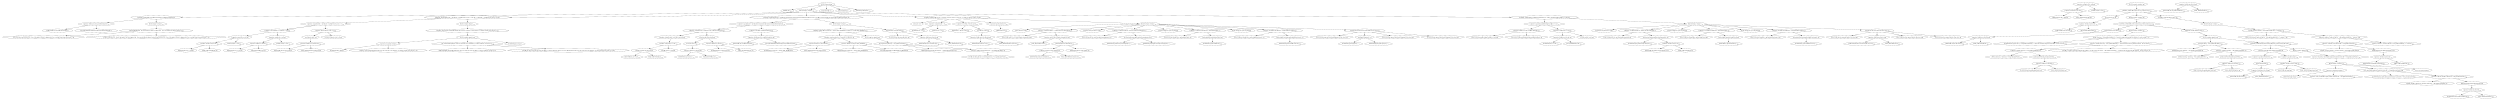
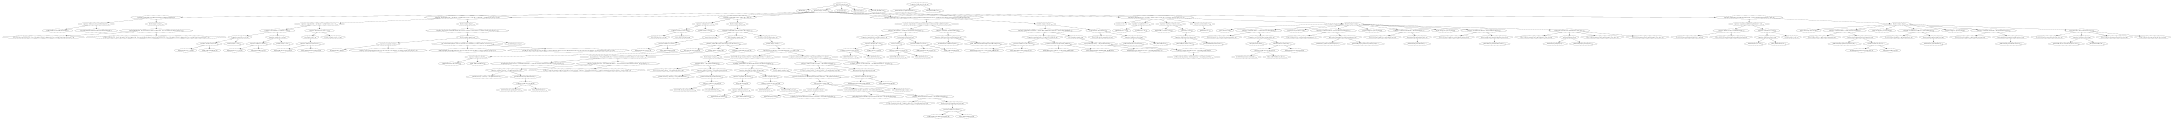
node "(CONTROL_STRUCTURE,if (file != null),if (file != null))": added
